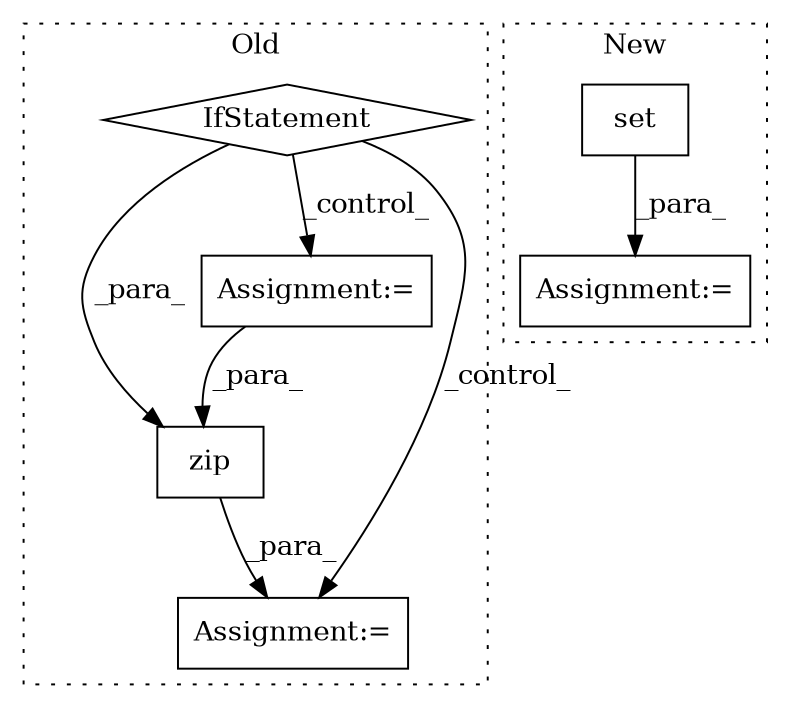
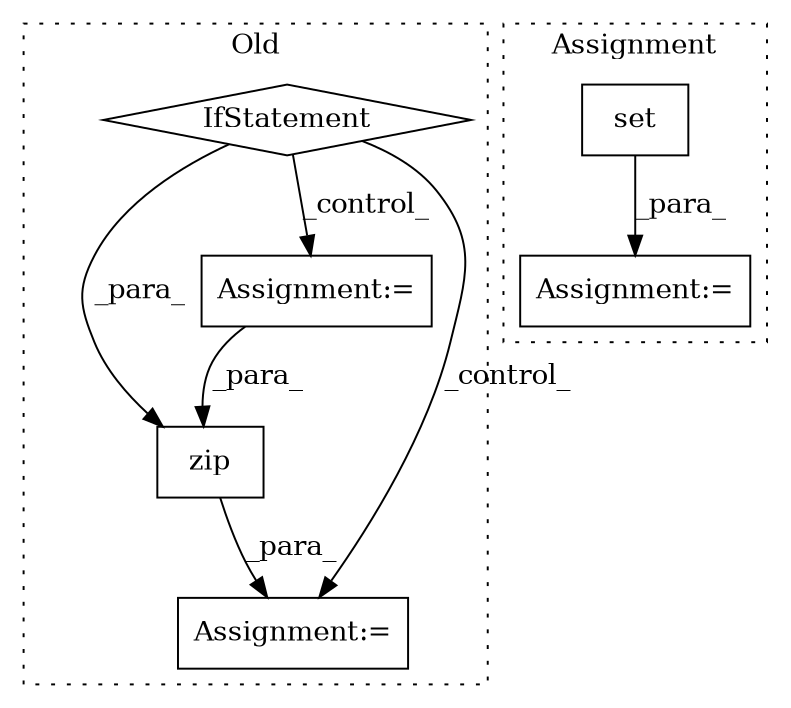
cluster "New": label "New" -> "Assignment"
